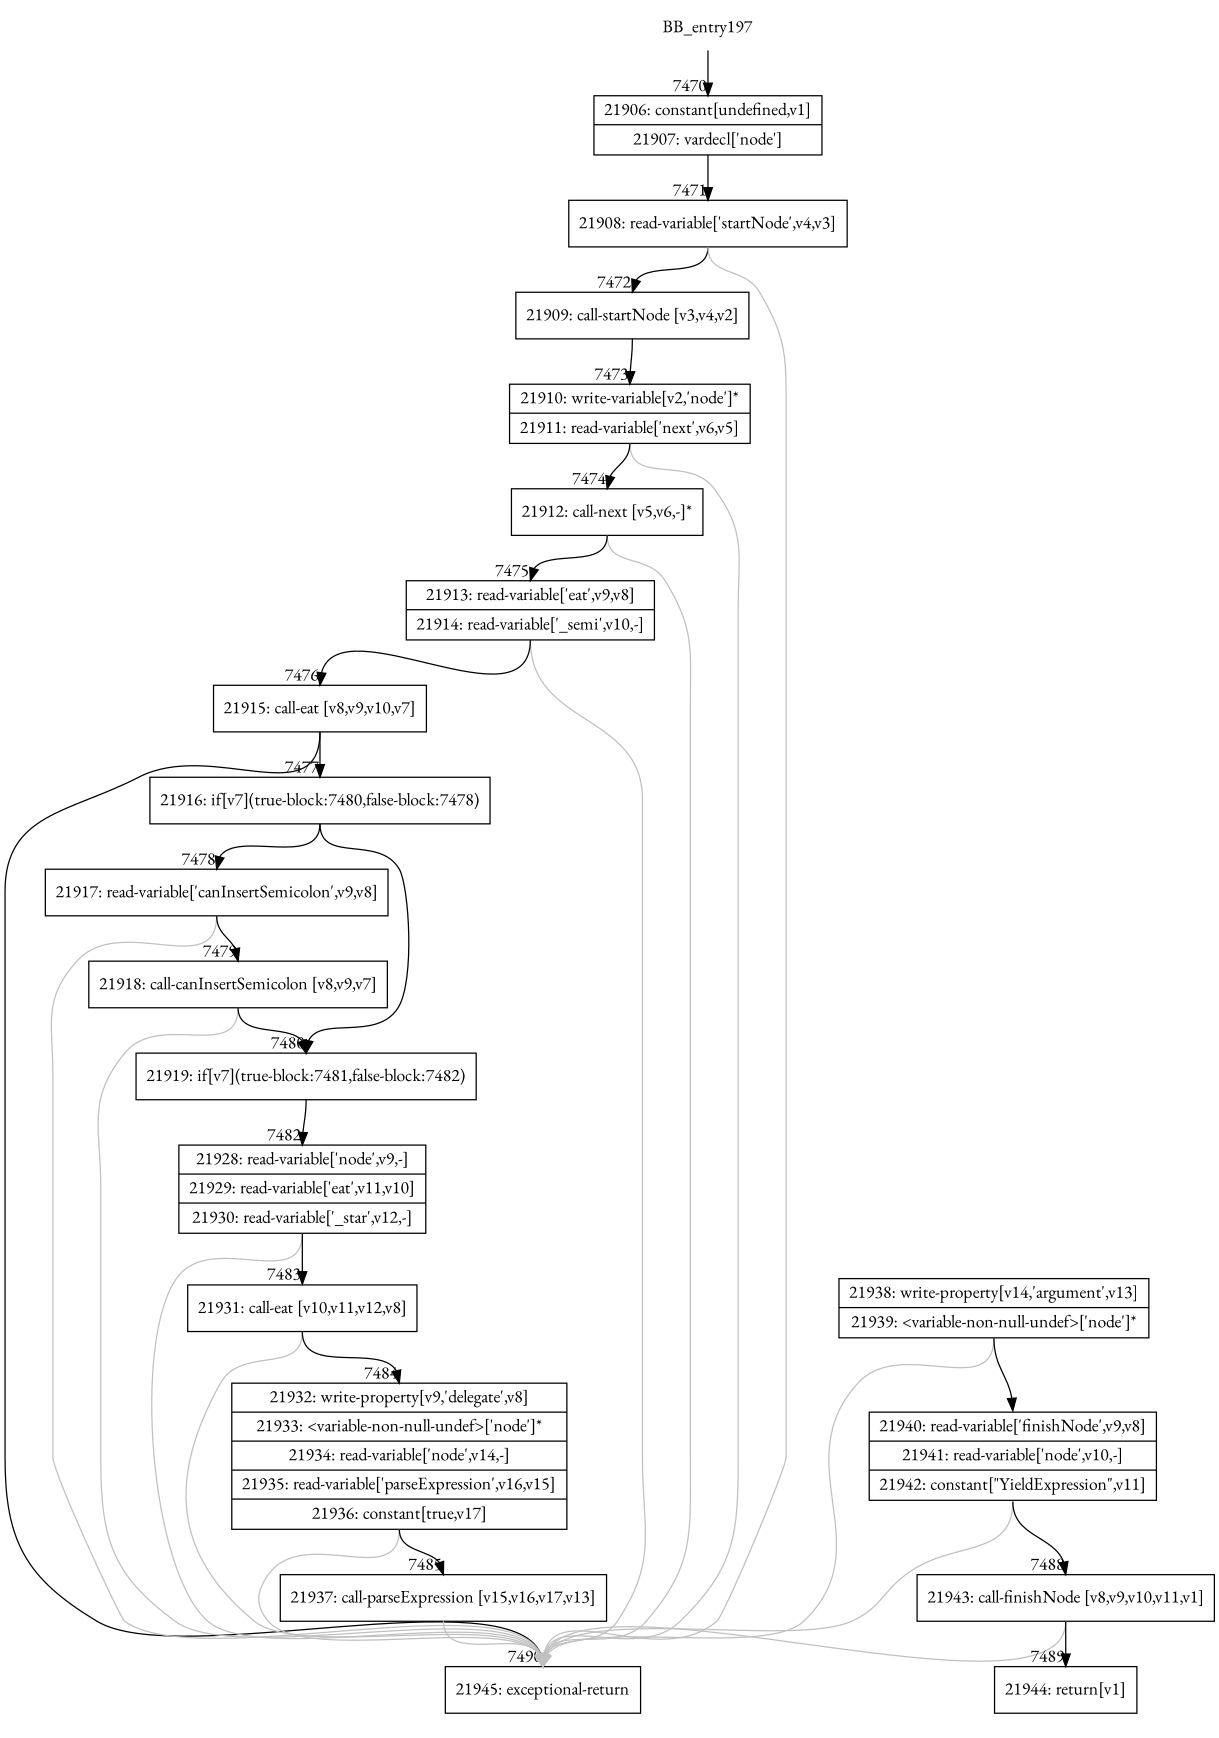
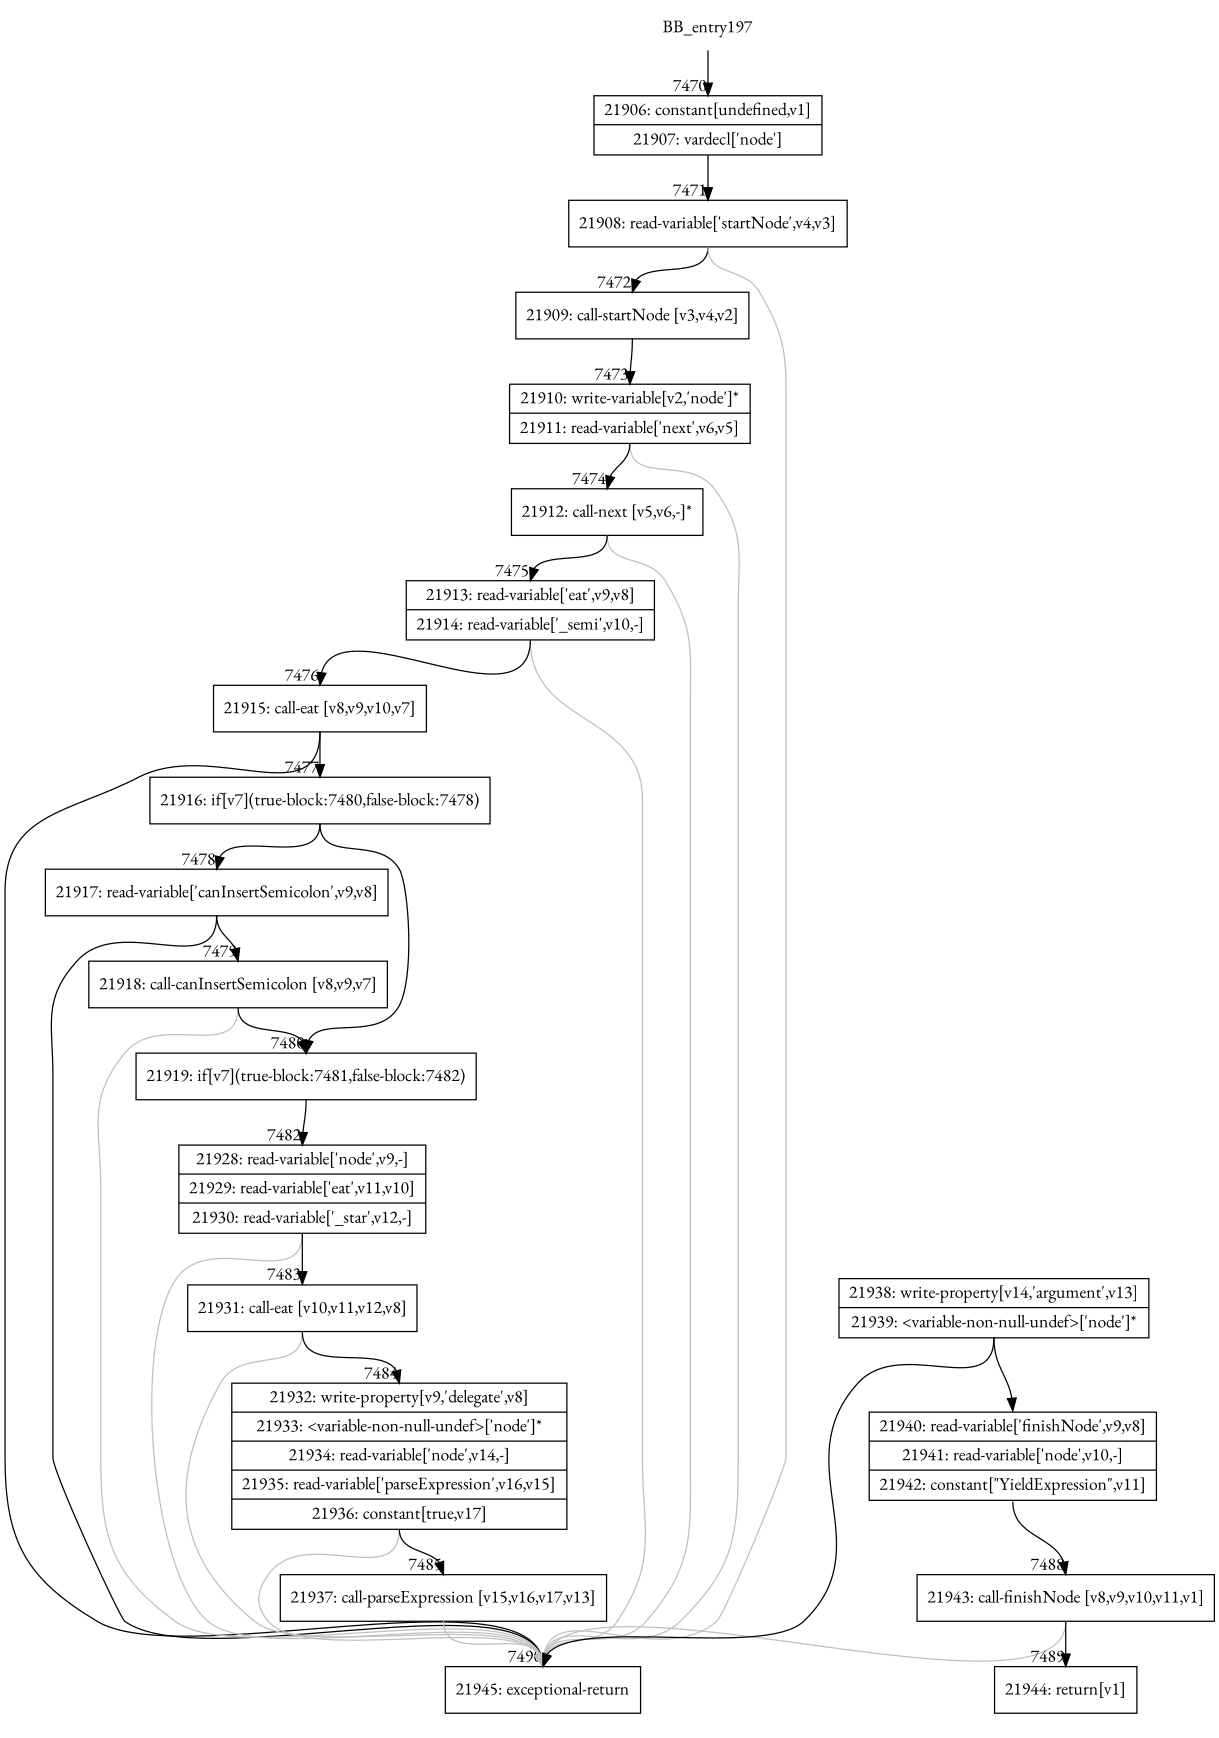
edge "21917: read-variable['canInsertSemicolon',v9,v8]" -> "21945: exceptional-return": color gray -> black
edge "21938: write-property[v14,'argument',v13]" -> "21945: exceptional-return": color gray -> black
edge "21940: read-variable['finishNode',v9,v8]" -> "21945: exceptional-return": removed
